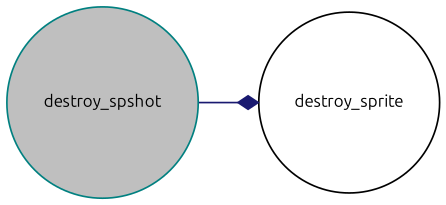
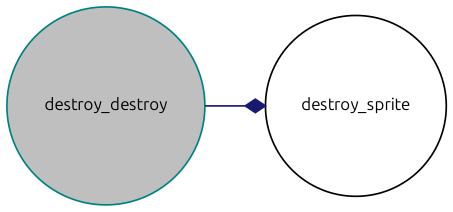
node "destroy_spshot": label "destroy_spshot" -> "destroy_destroy"
